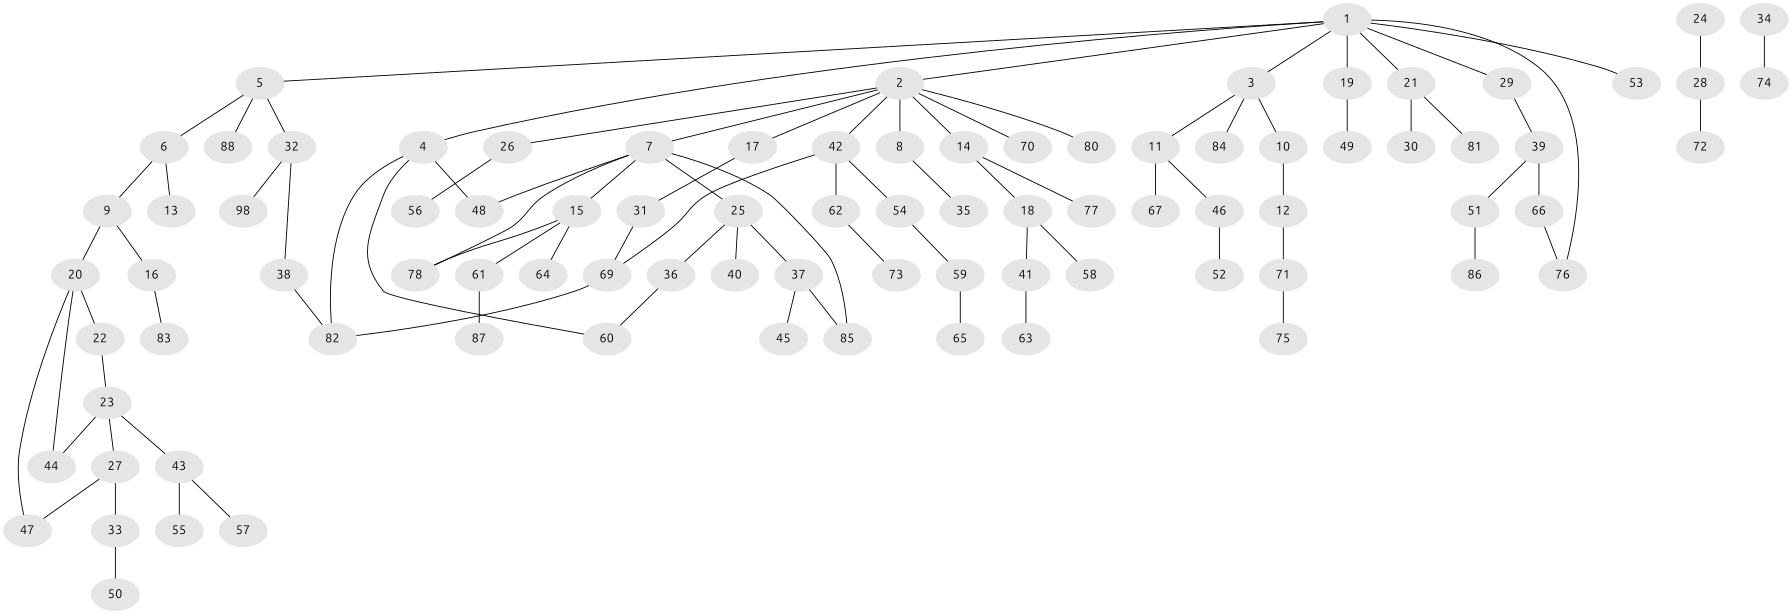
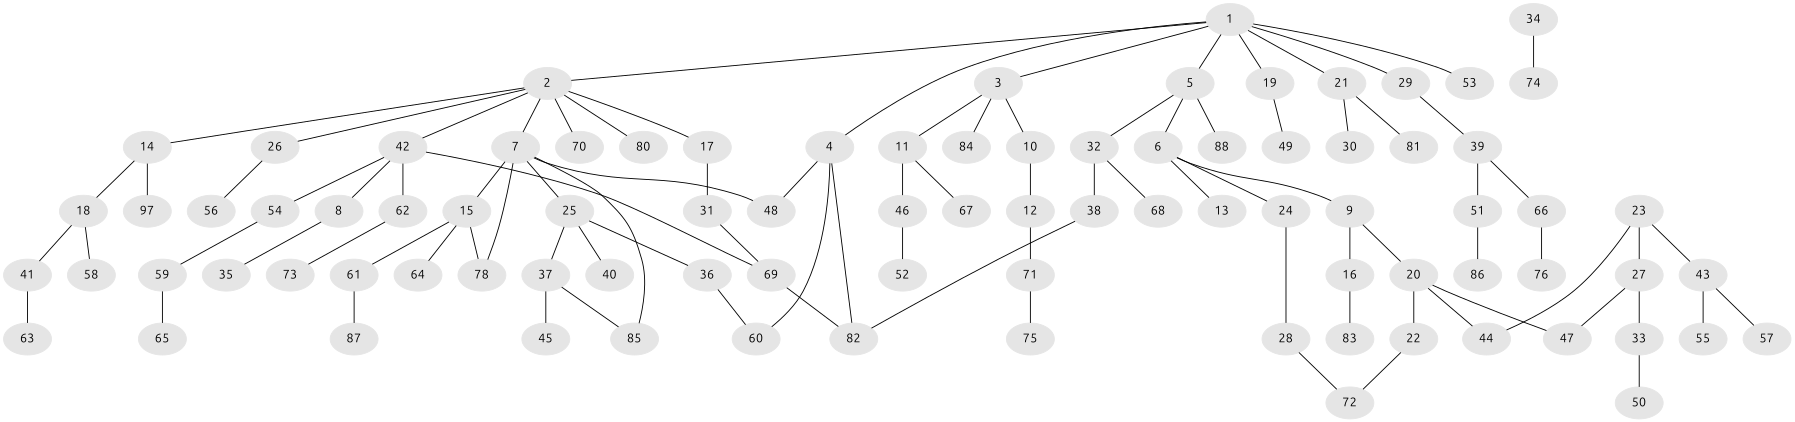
edge "1" -- "76": removed
edge "2" -- "8": now "42" -- "8"
edge "6" -- "24": added
node "98": label "98" -> "68"
node "77": label "77" -> "97"
edge "22" -- "23": now "22" -- "72"
